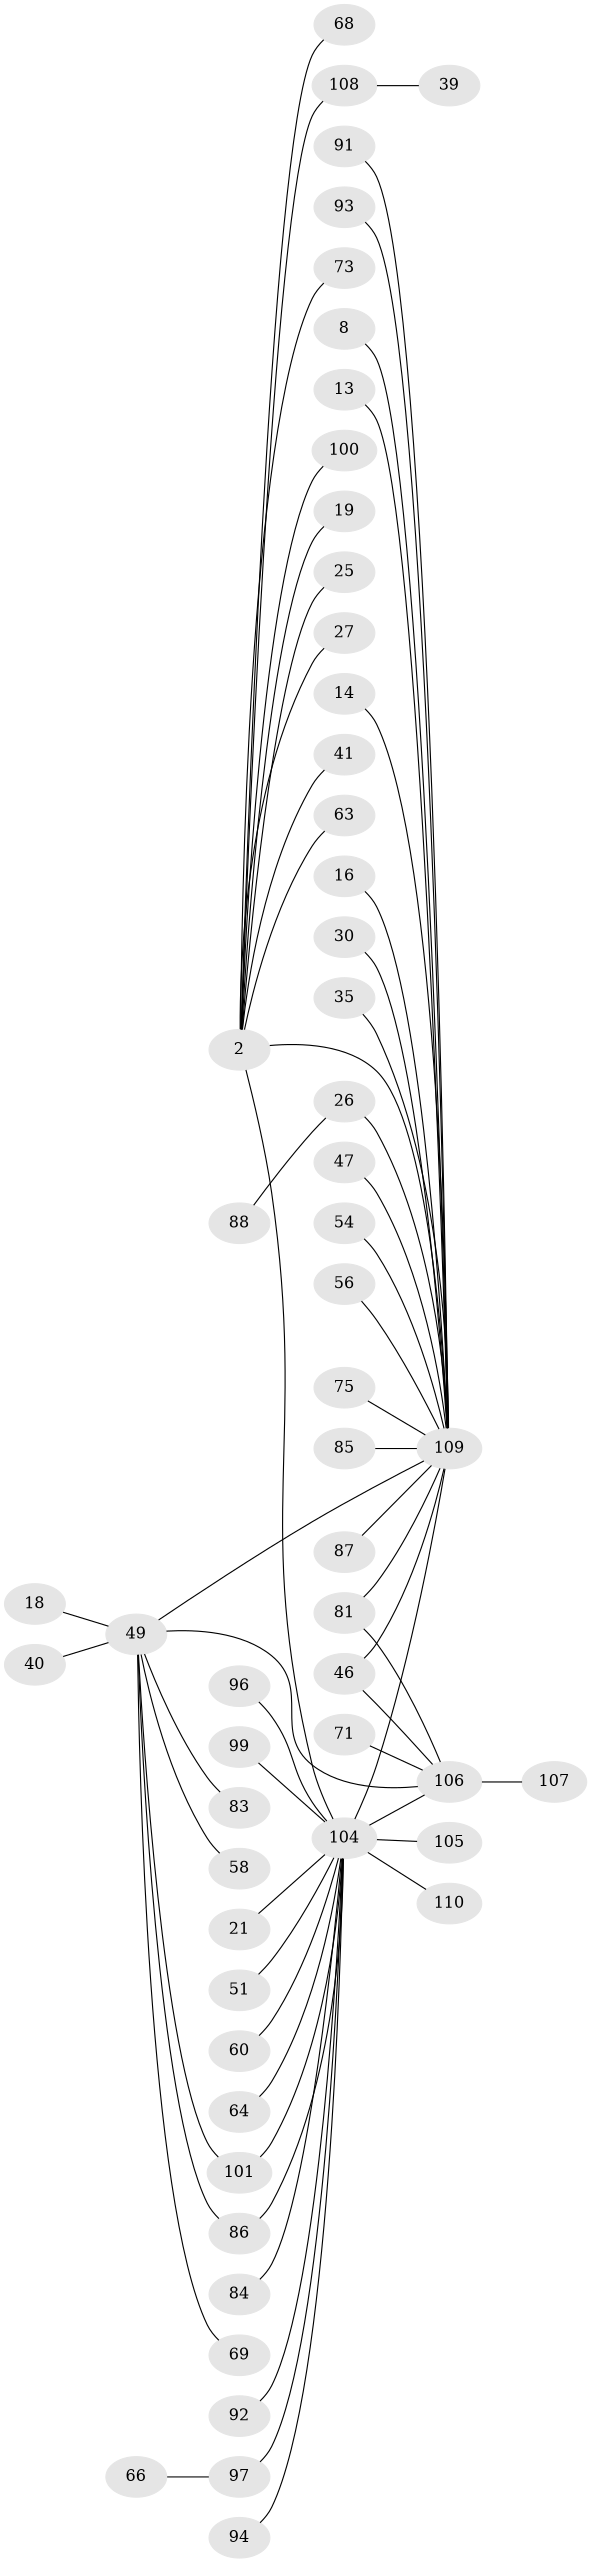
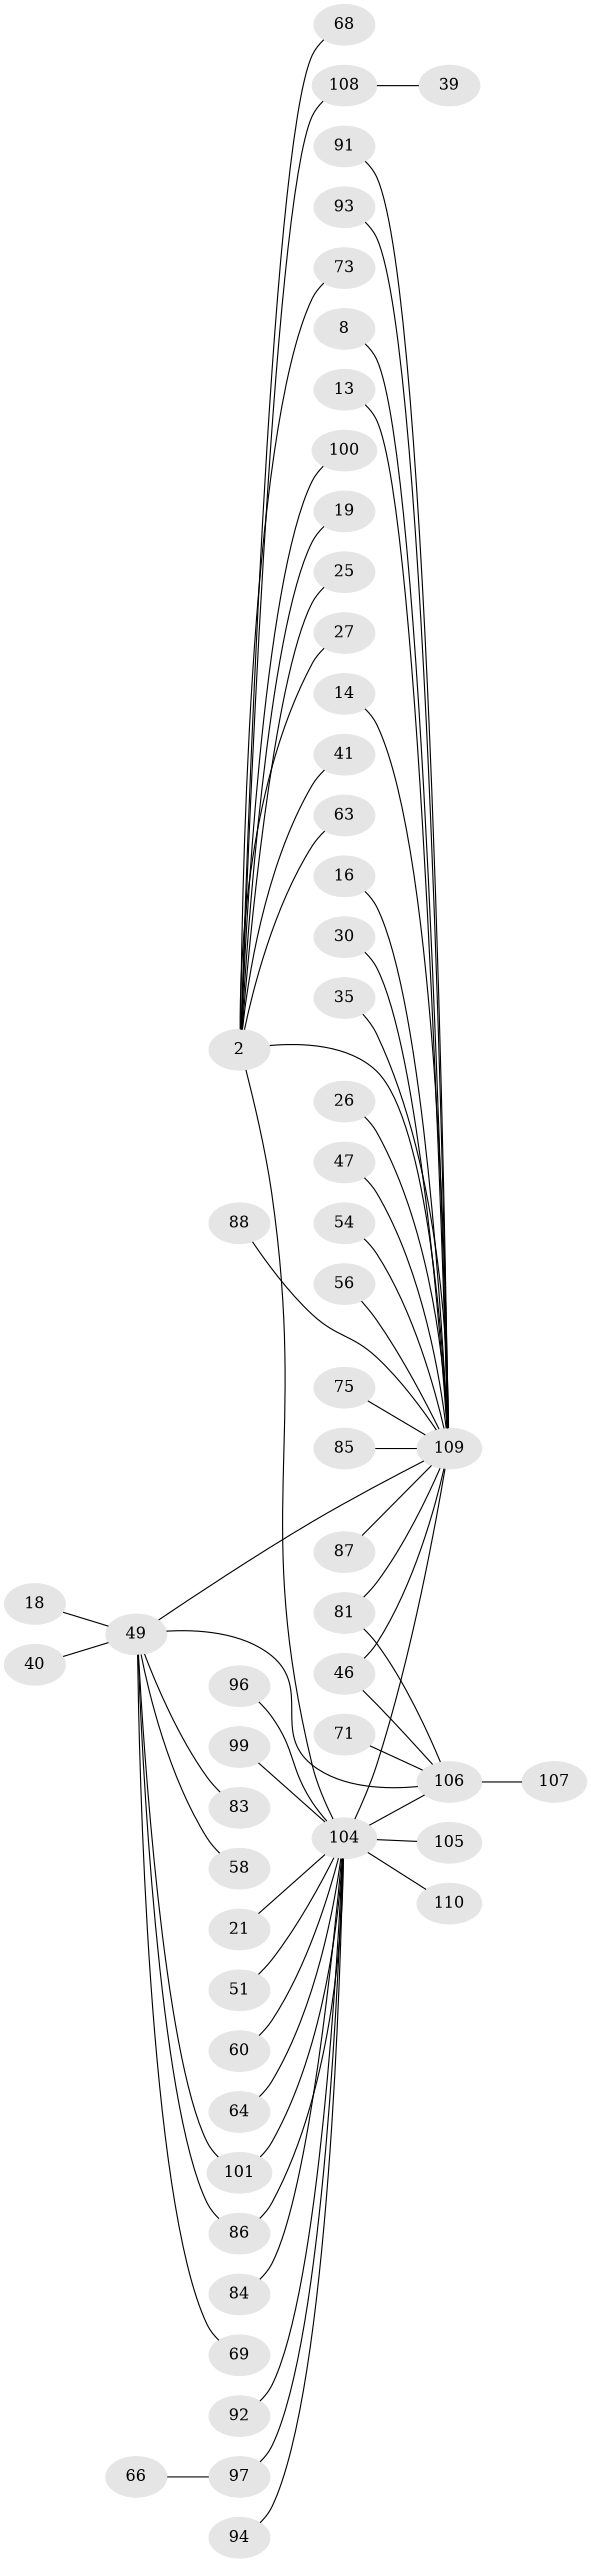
edge "26" -- "88": now "109" -- "88"
